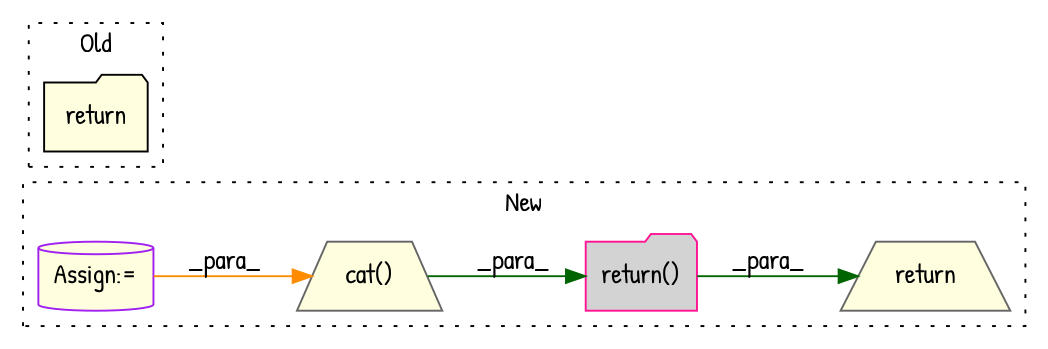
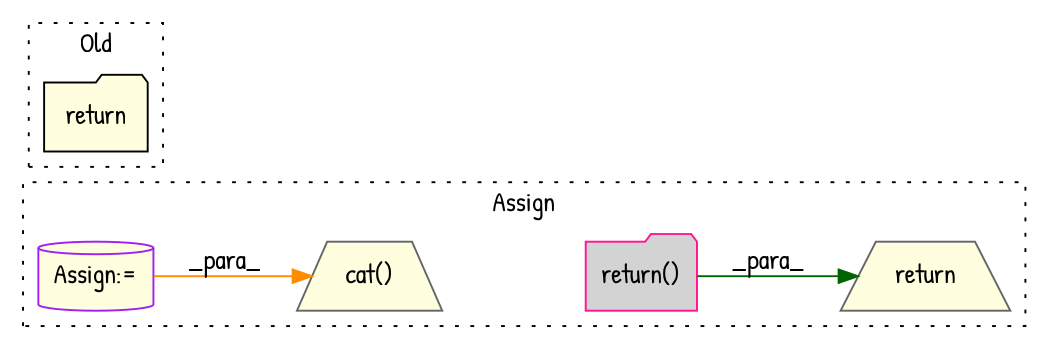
cluster "New": label "New" -> "Assign"
edge "cat()" -> "return()": removed, label "_para_"
